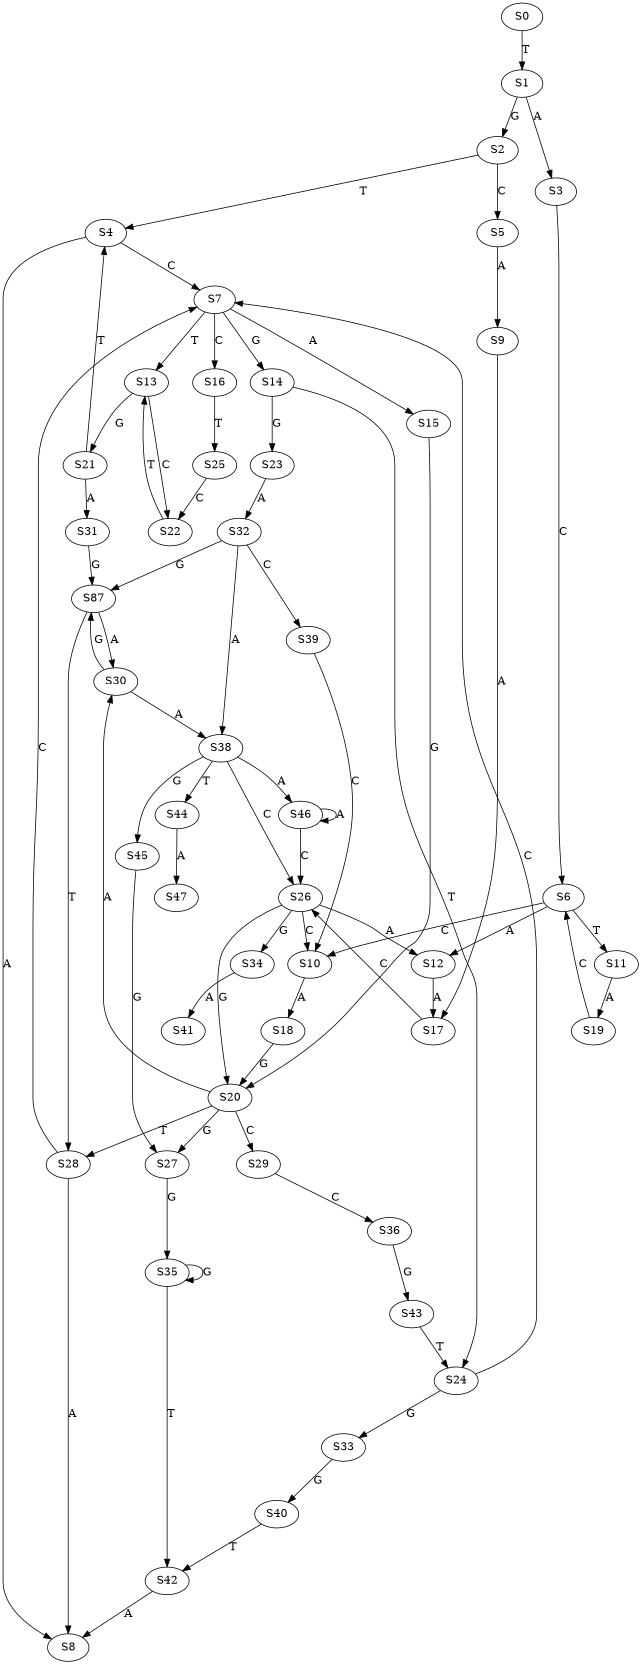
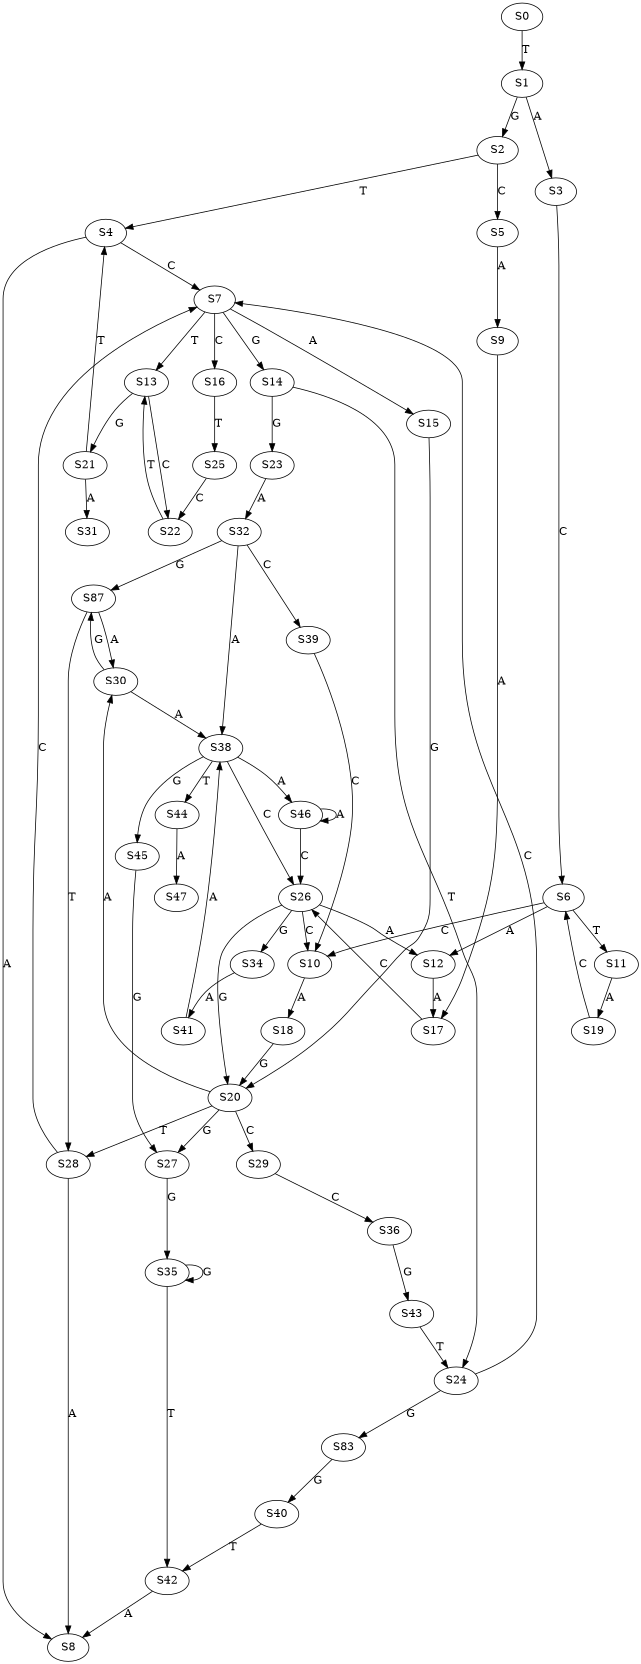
edge "S31" -> "S87": removed, label "G"
edge "S41" -> "S38": added, label "A"
node "S33": label "S33" -> "S83"
